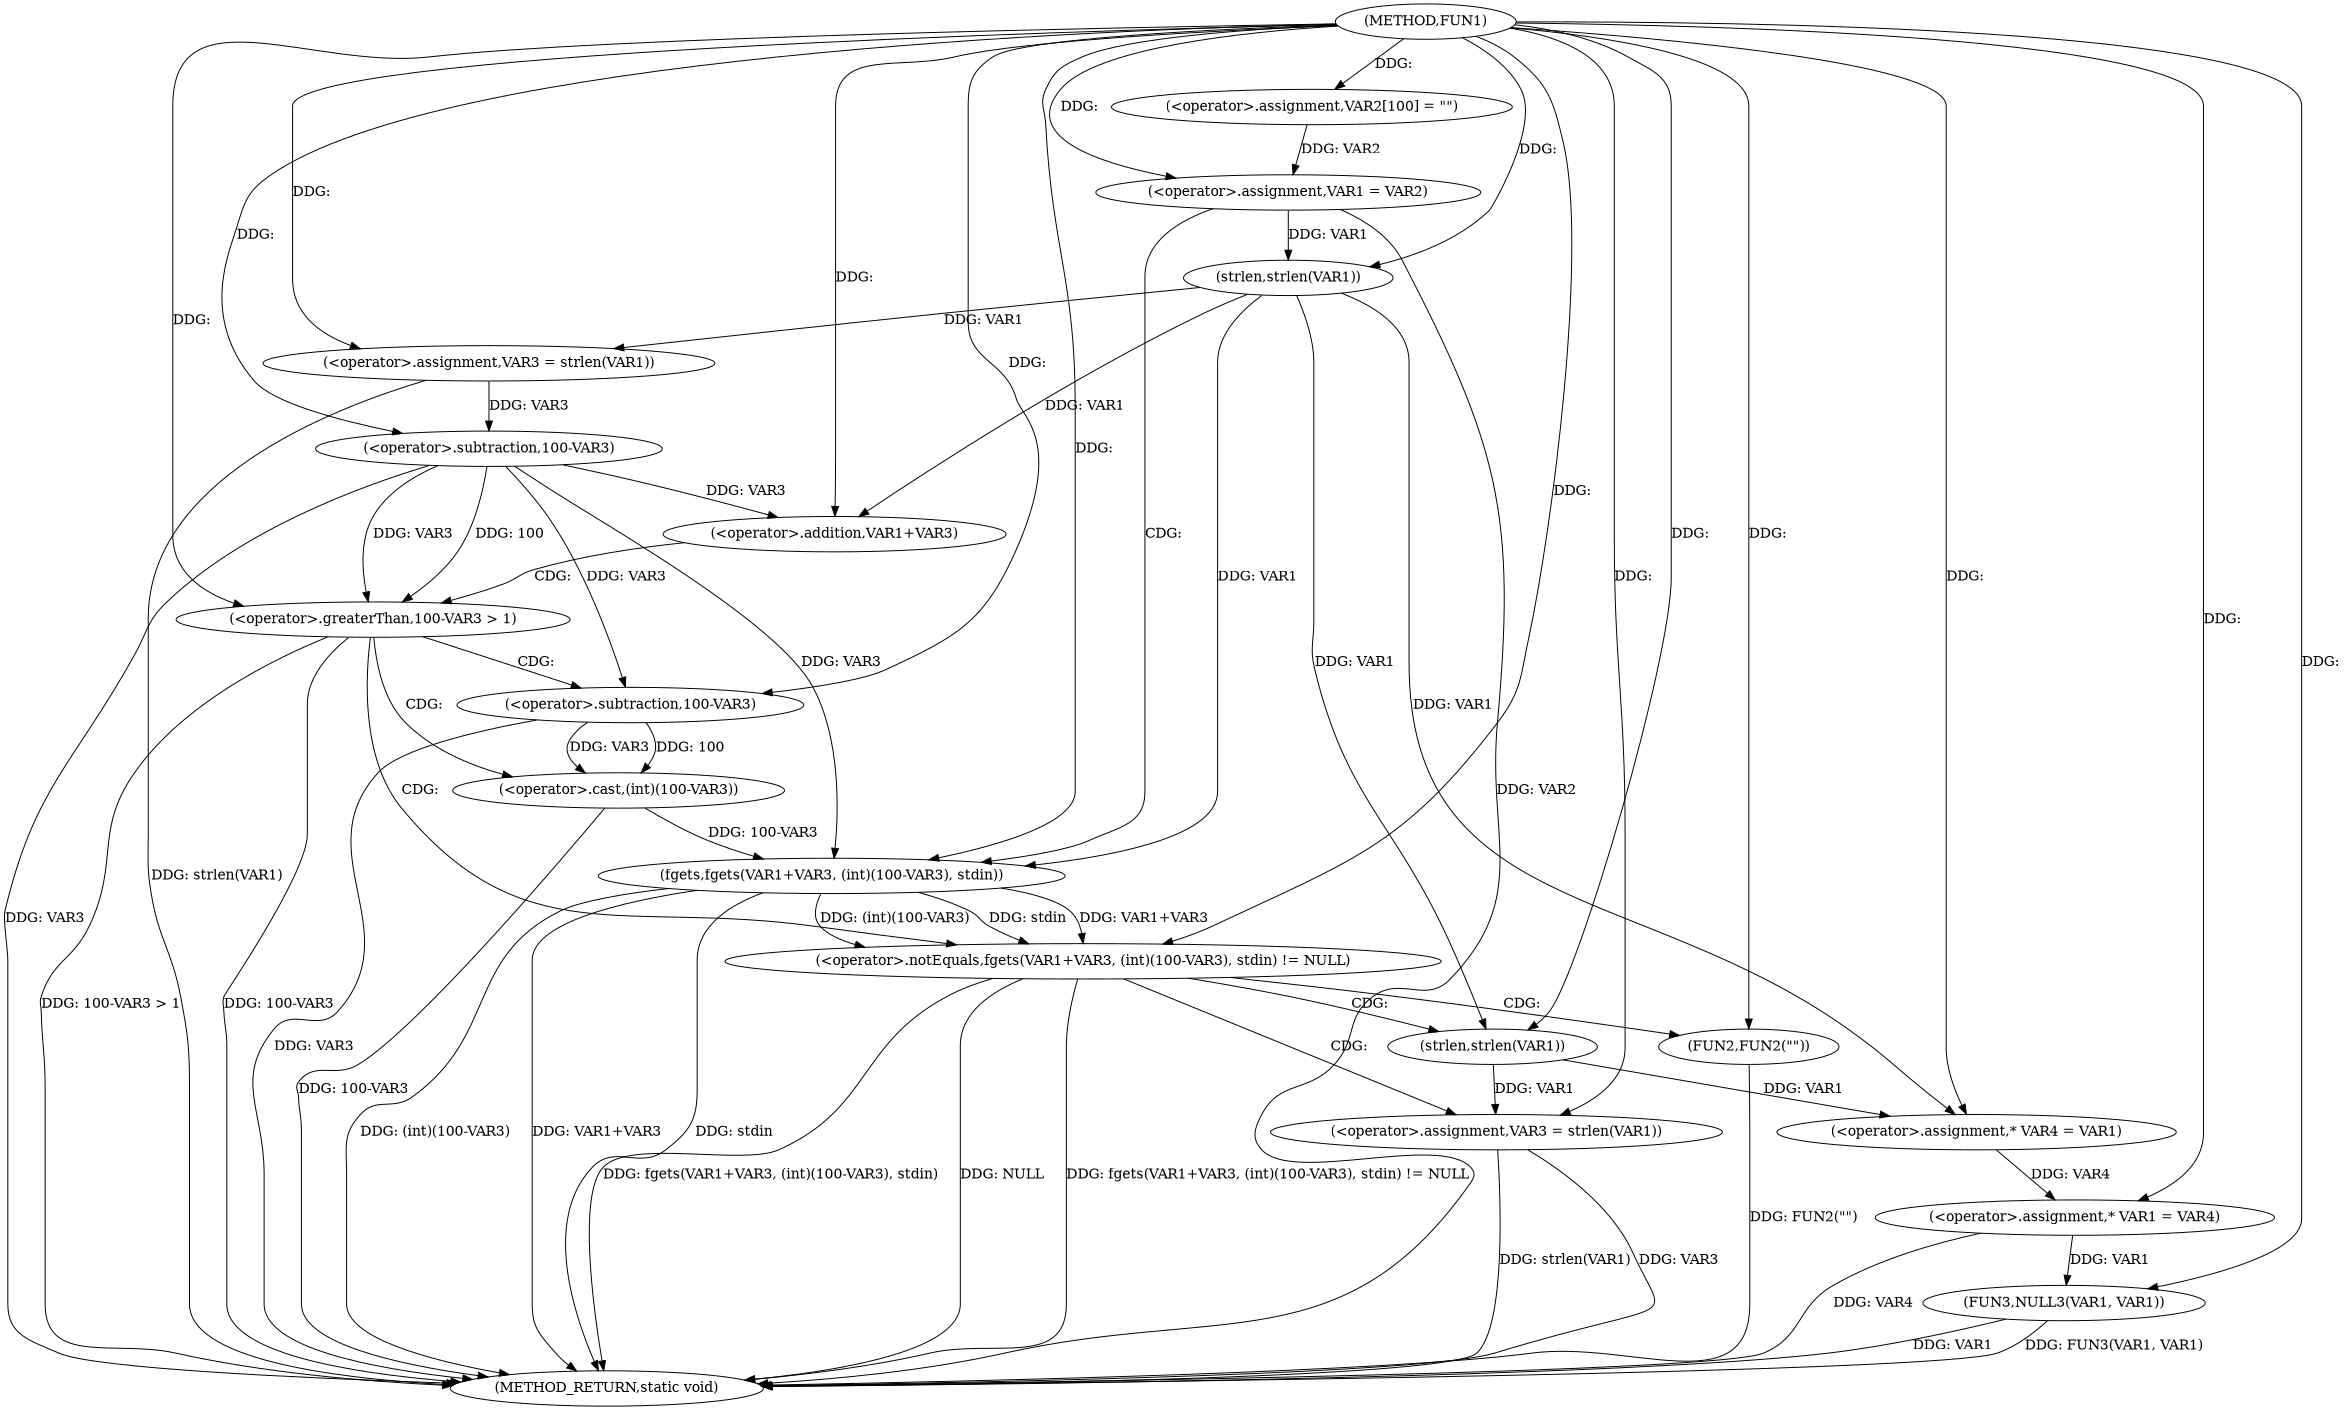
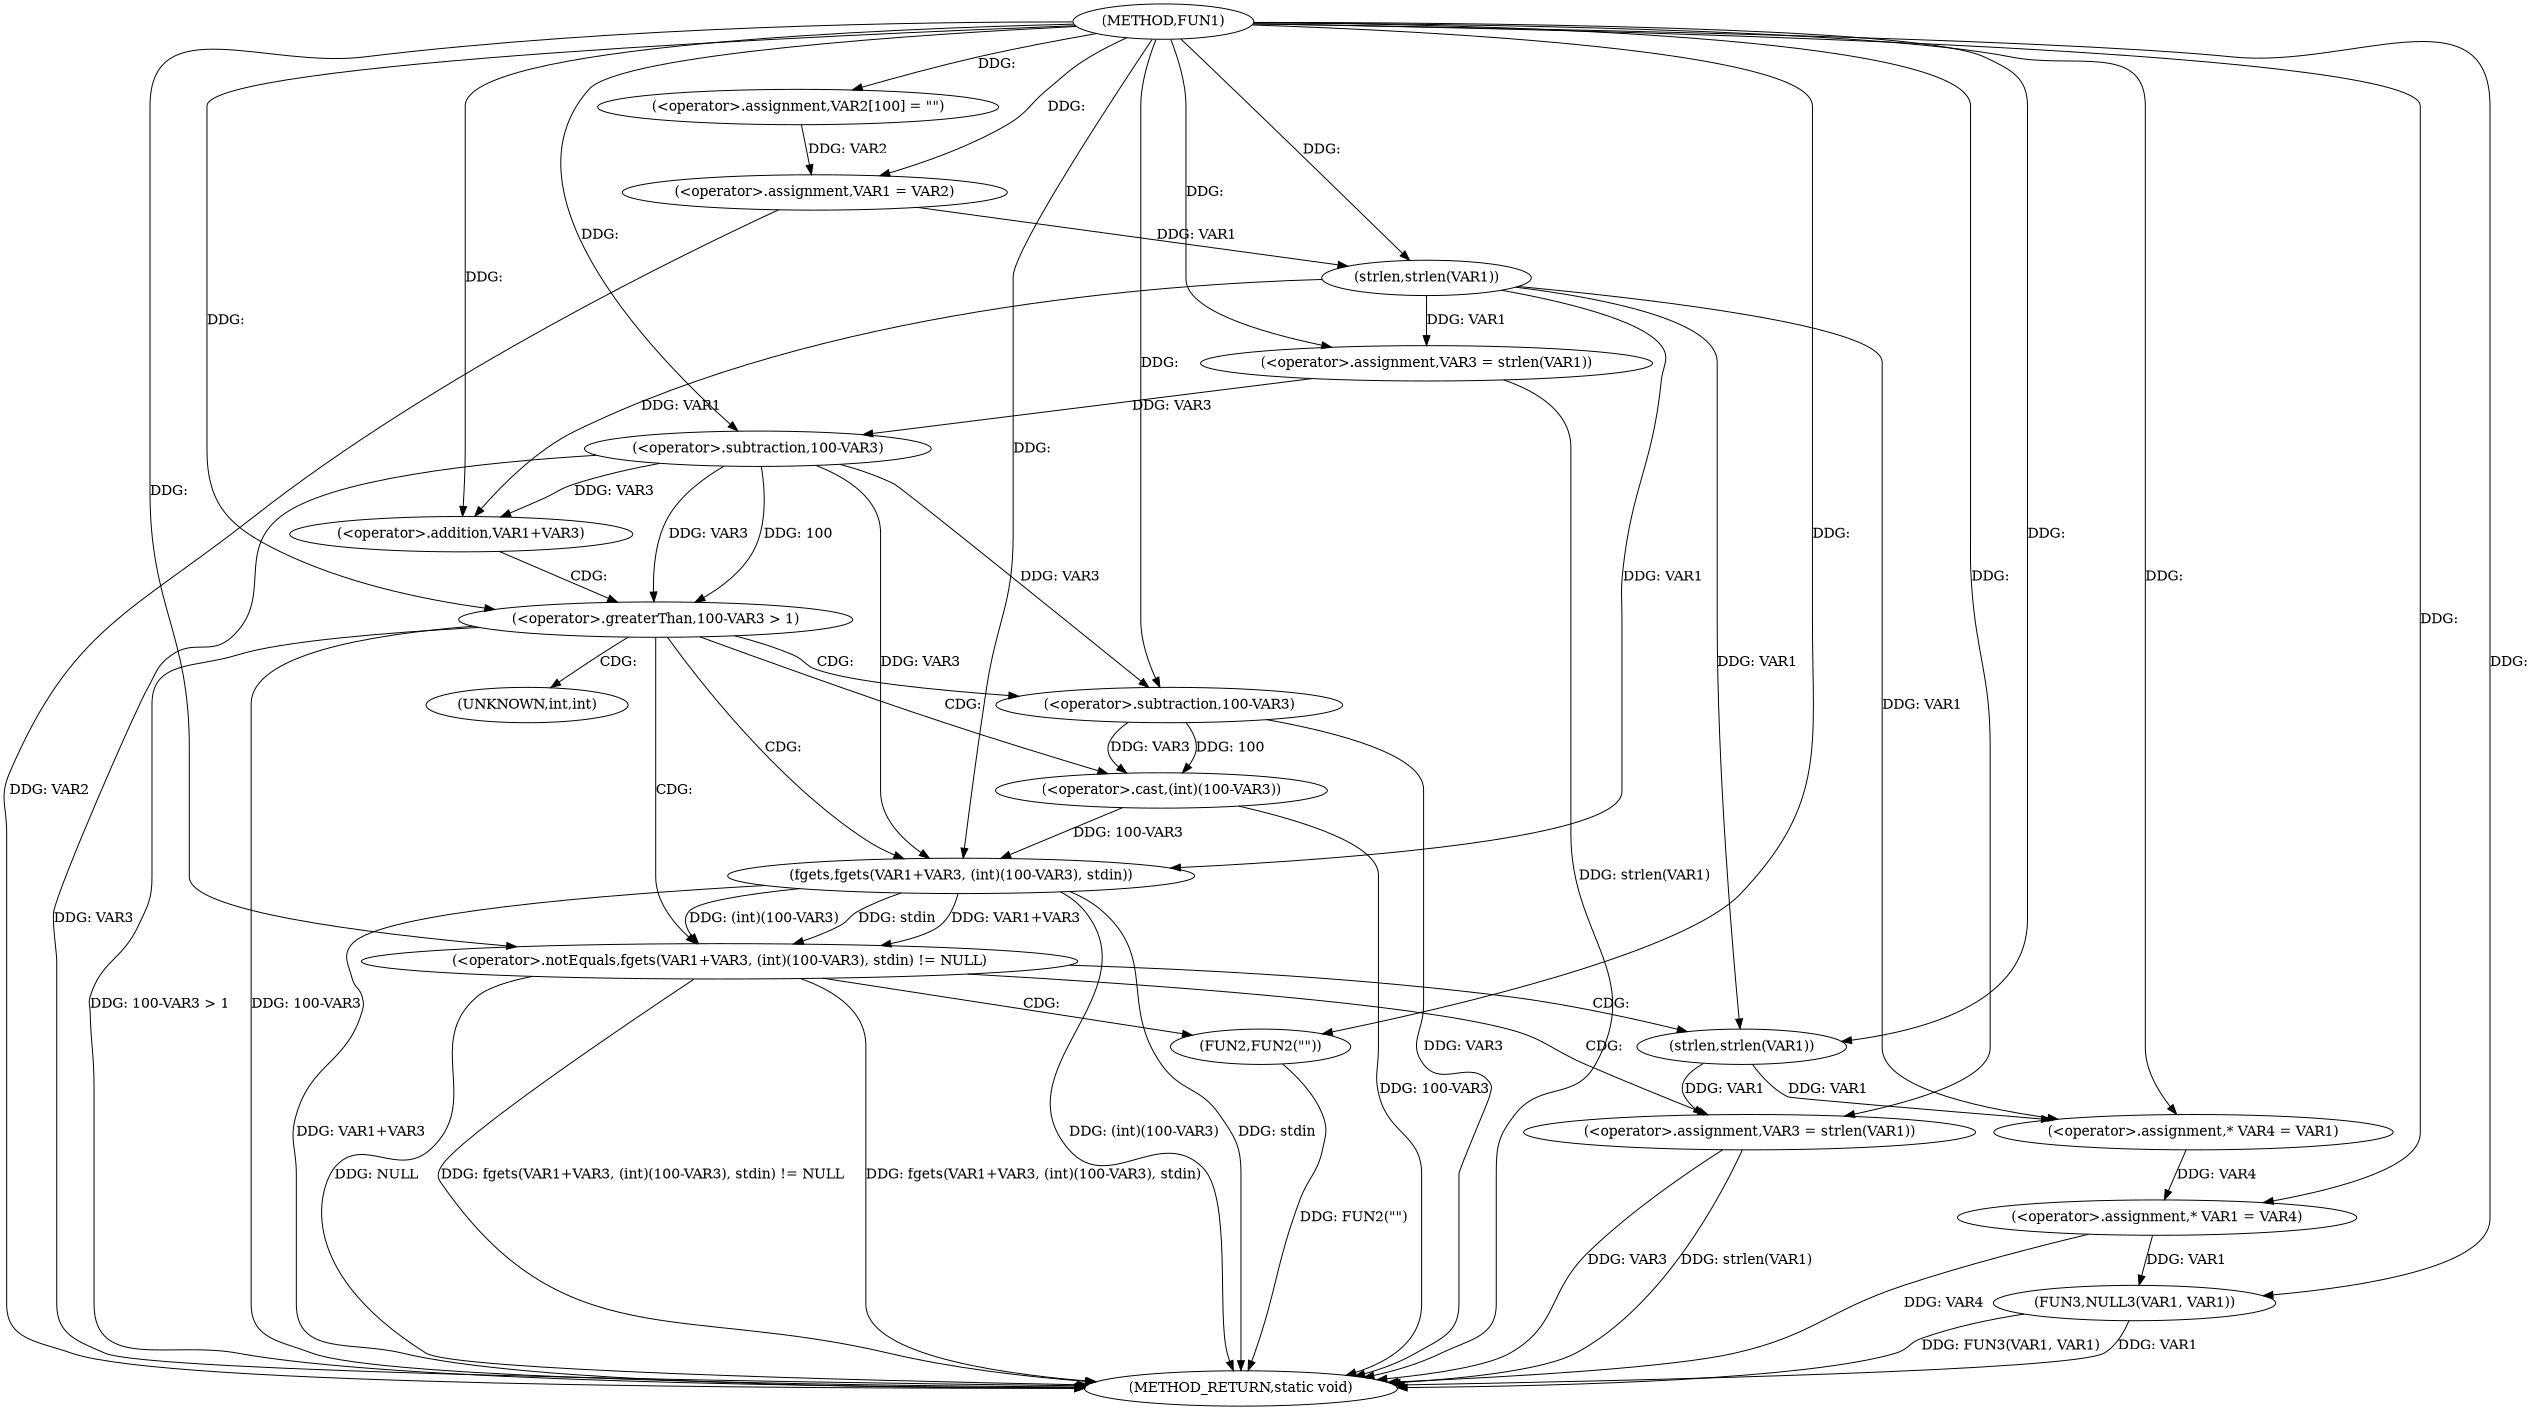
edge "(<operator>.assignment,VAR1 = VAR2)" -> "(fgets,fgets(VAR1+VAR3, (int)(100-VAR3), stdin))": now "(<operator>.greaterThan,100-VAR3 > 1)" -> "(fgets,fgets(VAR1+VAR3, (int)(100-VAR3), stdin))"
node "(UNKNOWN,int,int)": added
